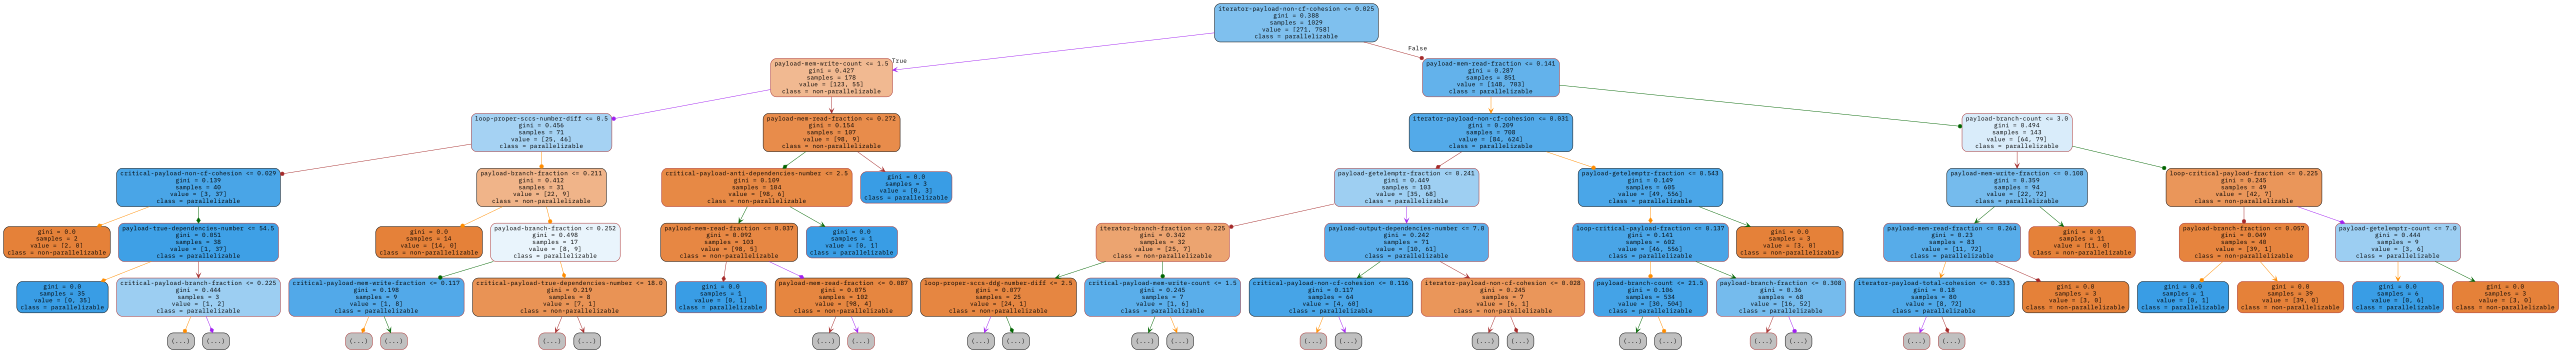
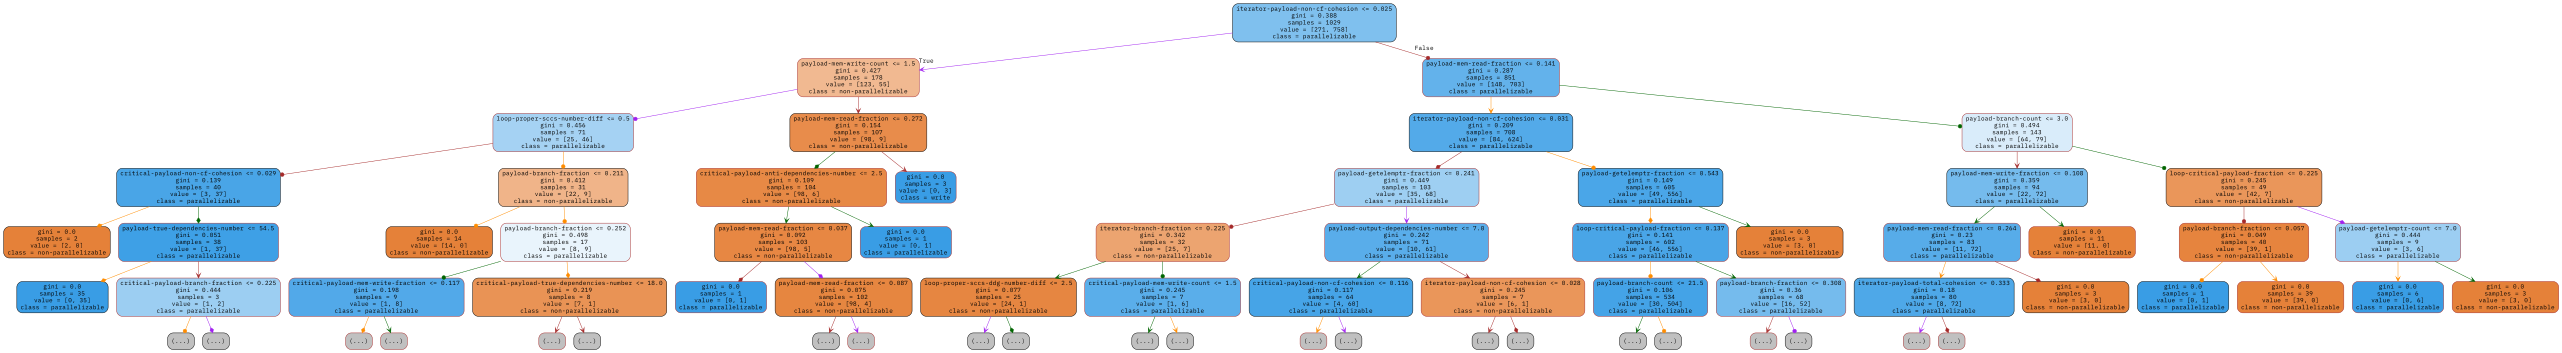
node "gini = 0.0 samples = 3 value = [0, 3] class = parallelizable": label "gini = 0.0 samples = 3 value = [0, 3] class = parallelizable" -> "gini = 0.0 samples = 3 value = [0, 3] class = write"
